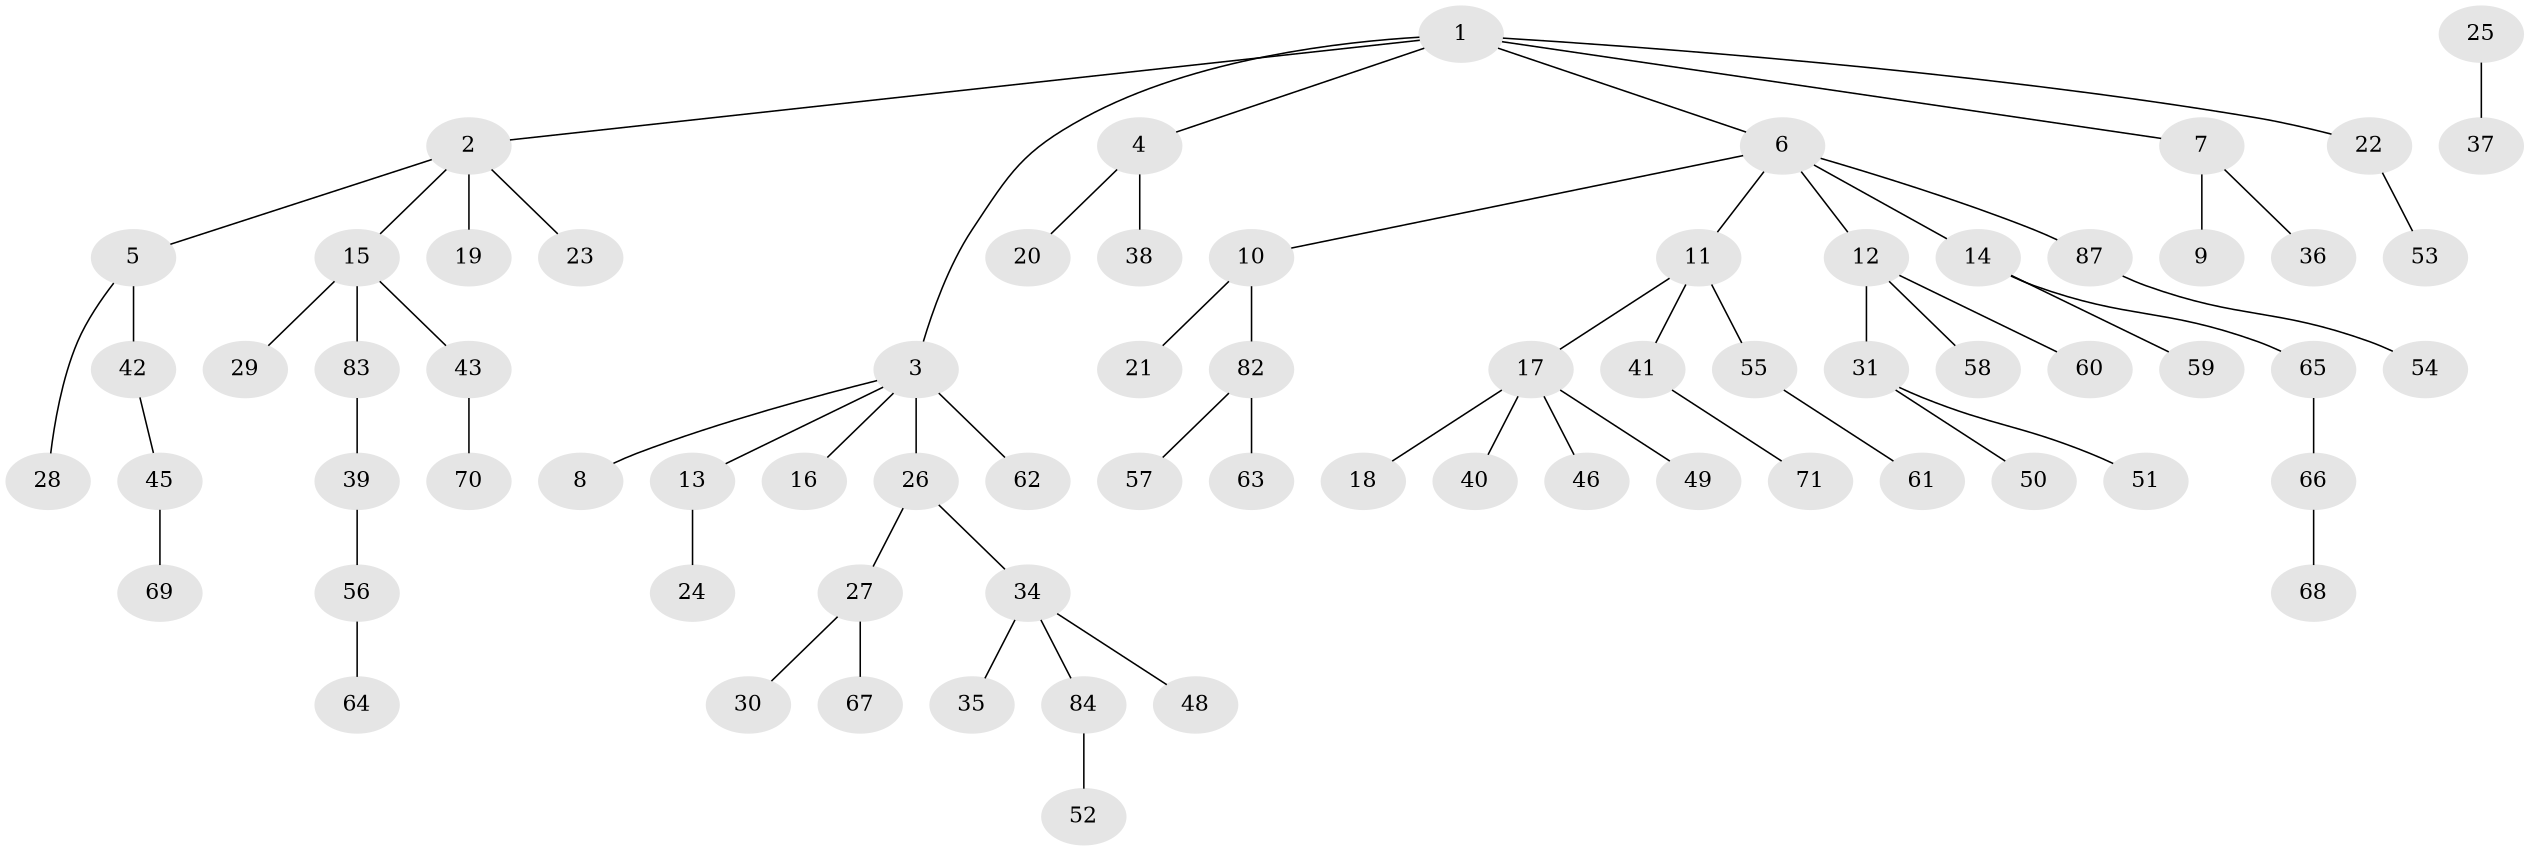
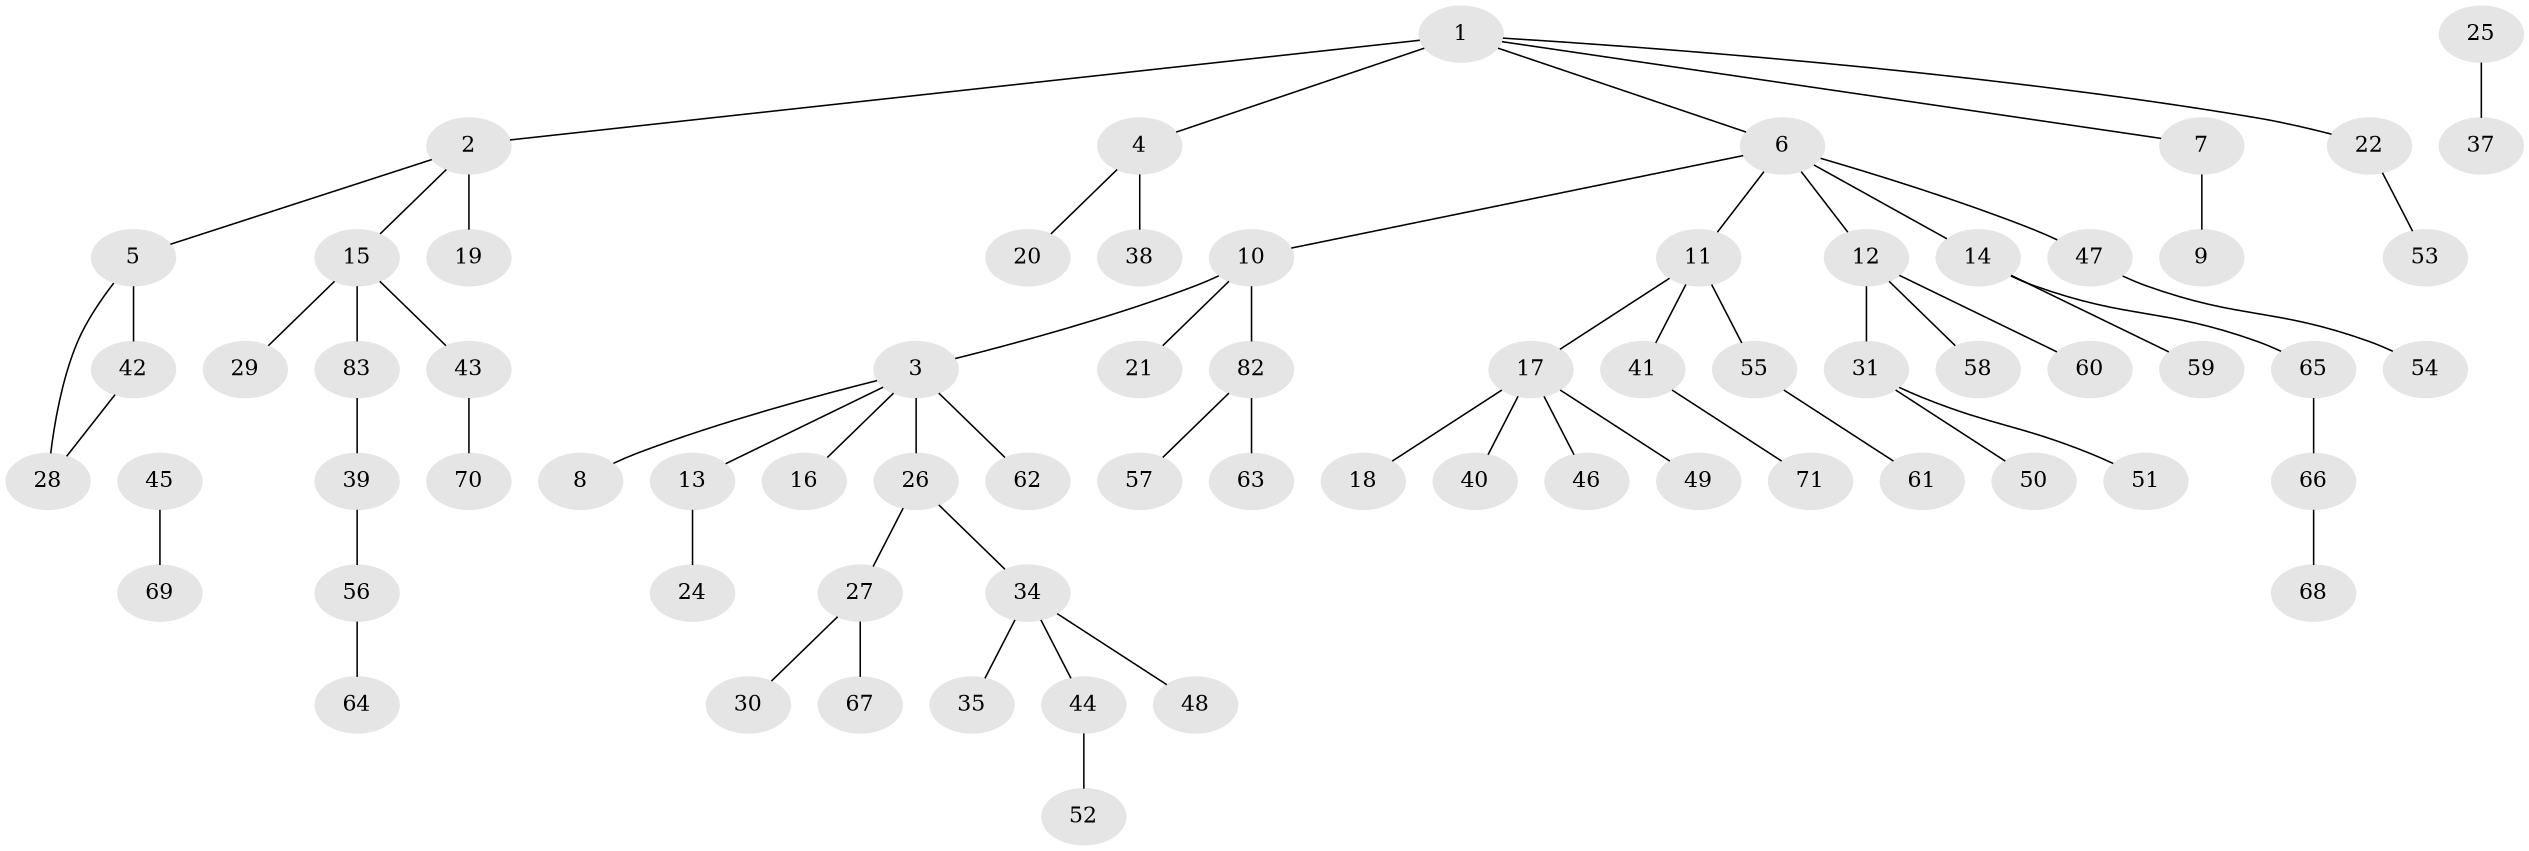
edge "1" -- "3": now "10" -- "3"
node "23": removed
node "87": label "87" -> "47"
node "36": removed
edge "42" -- "45": now "42" -- "28"
node "84": label "84" -> "44"
